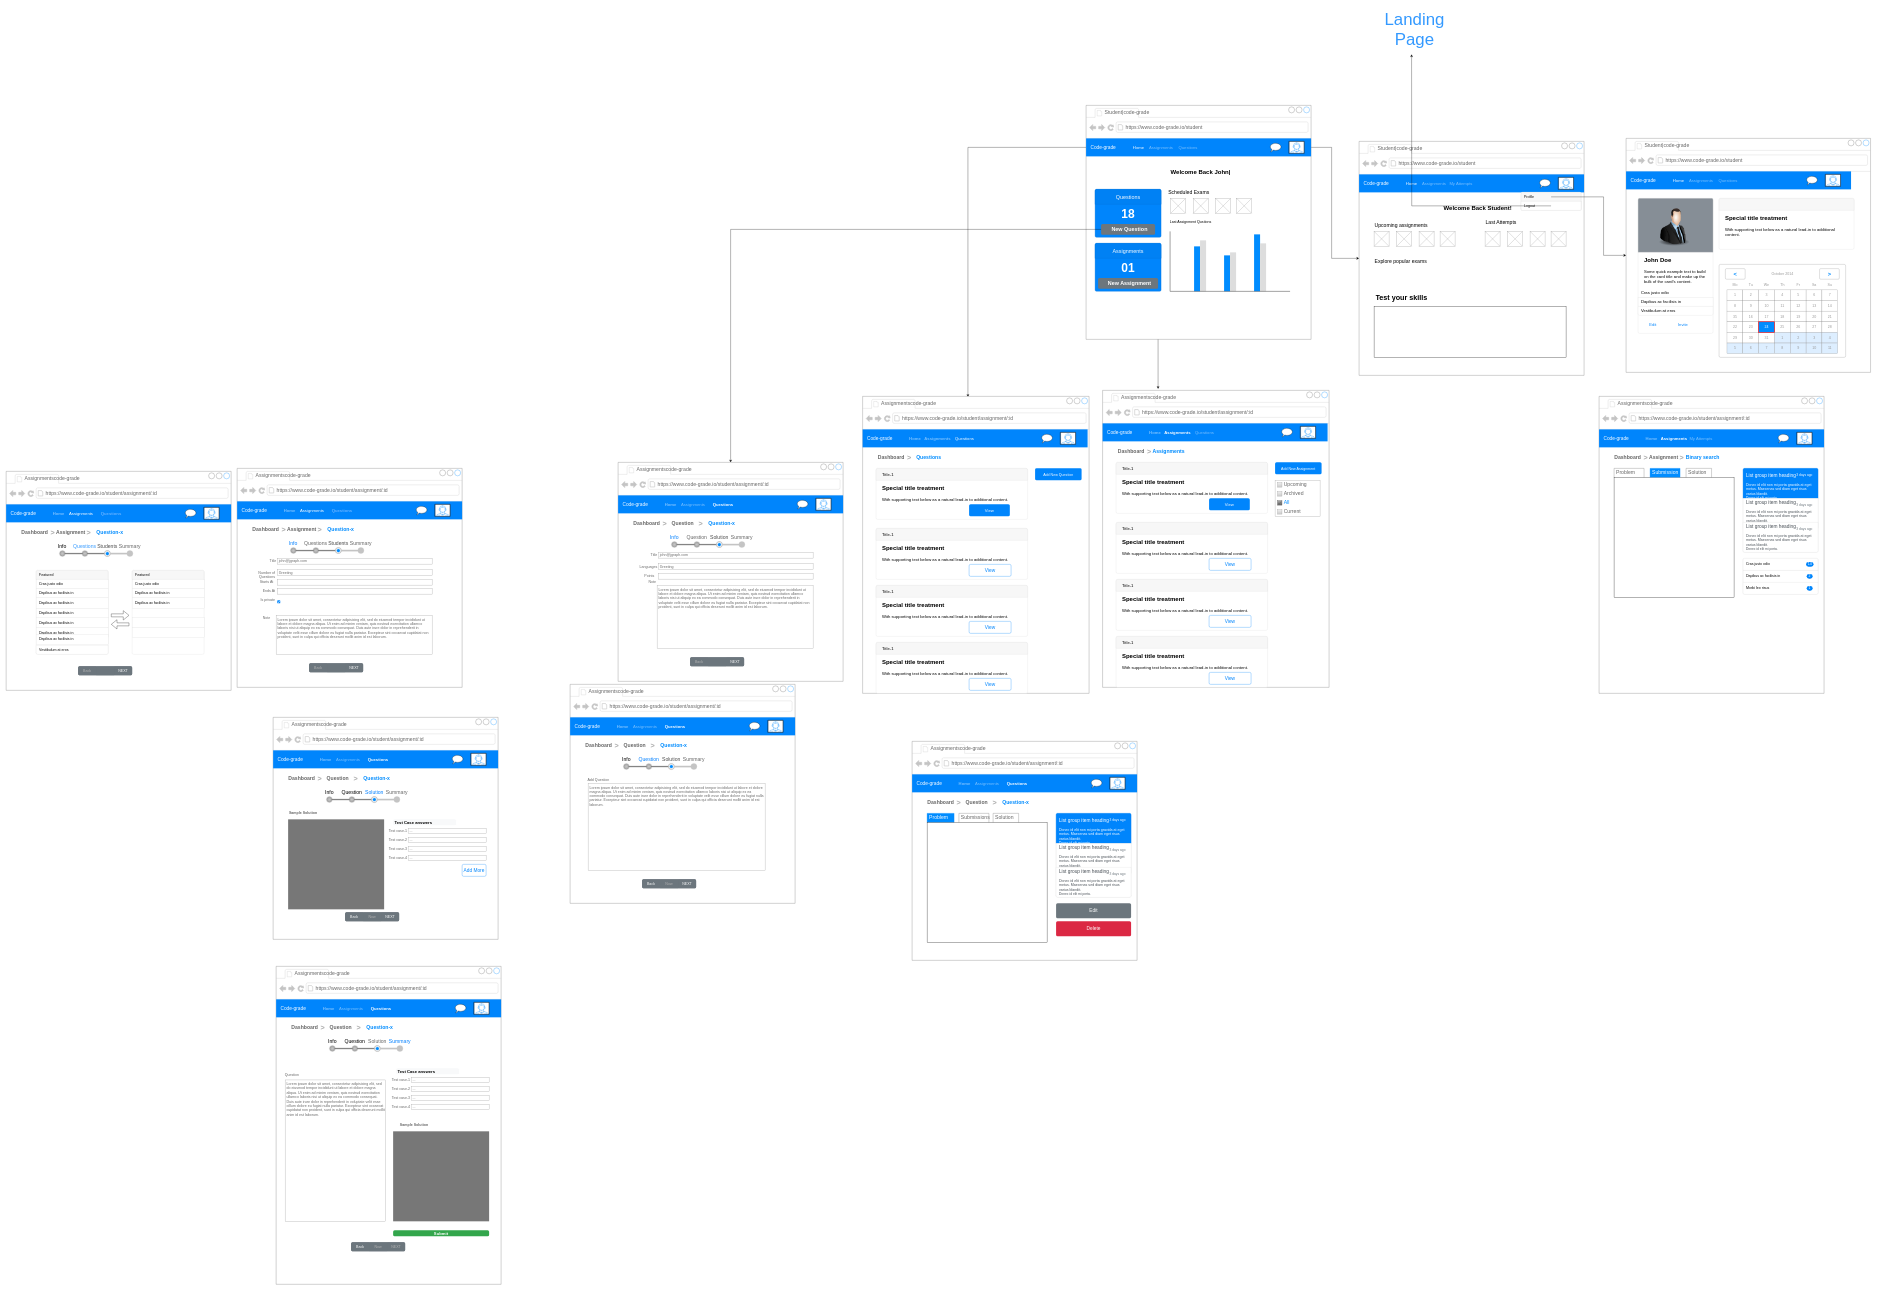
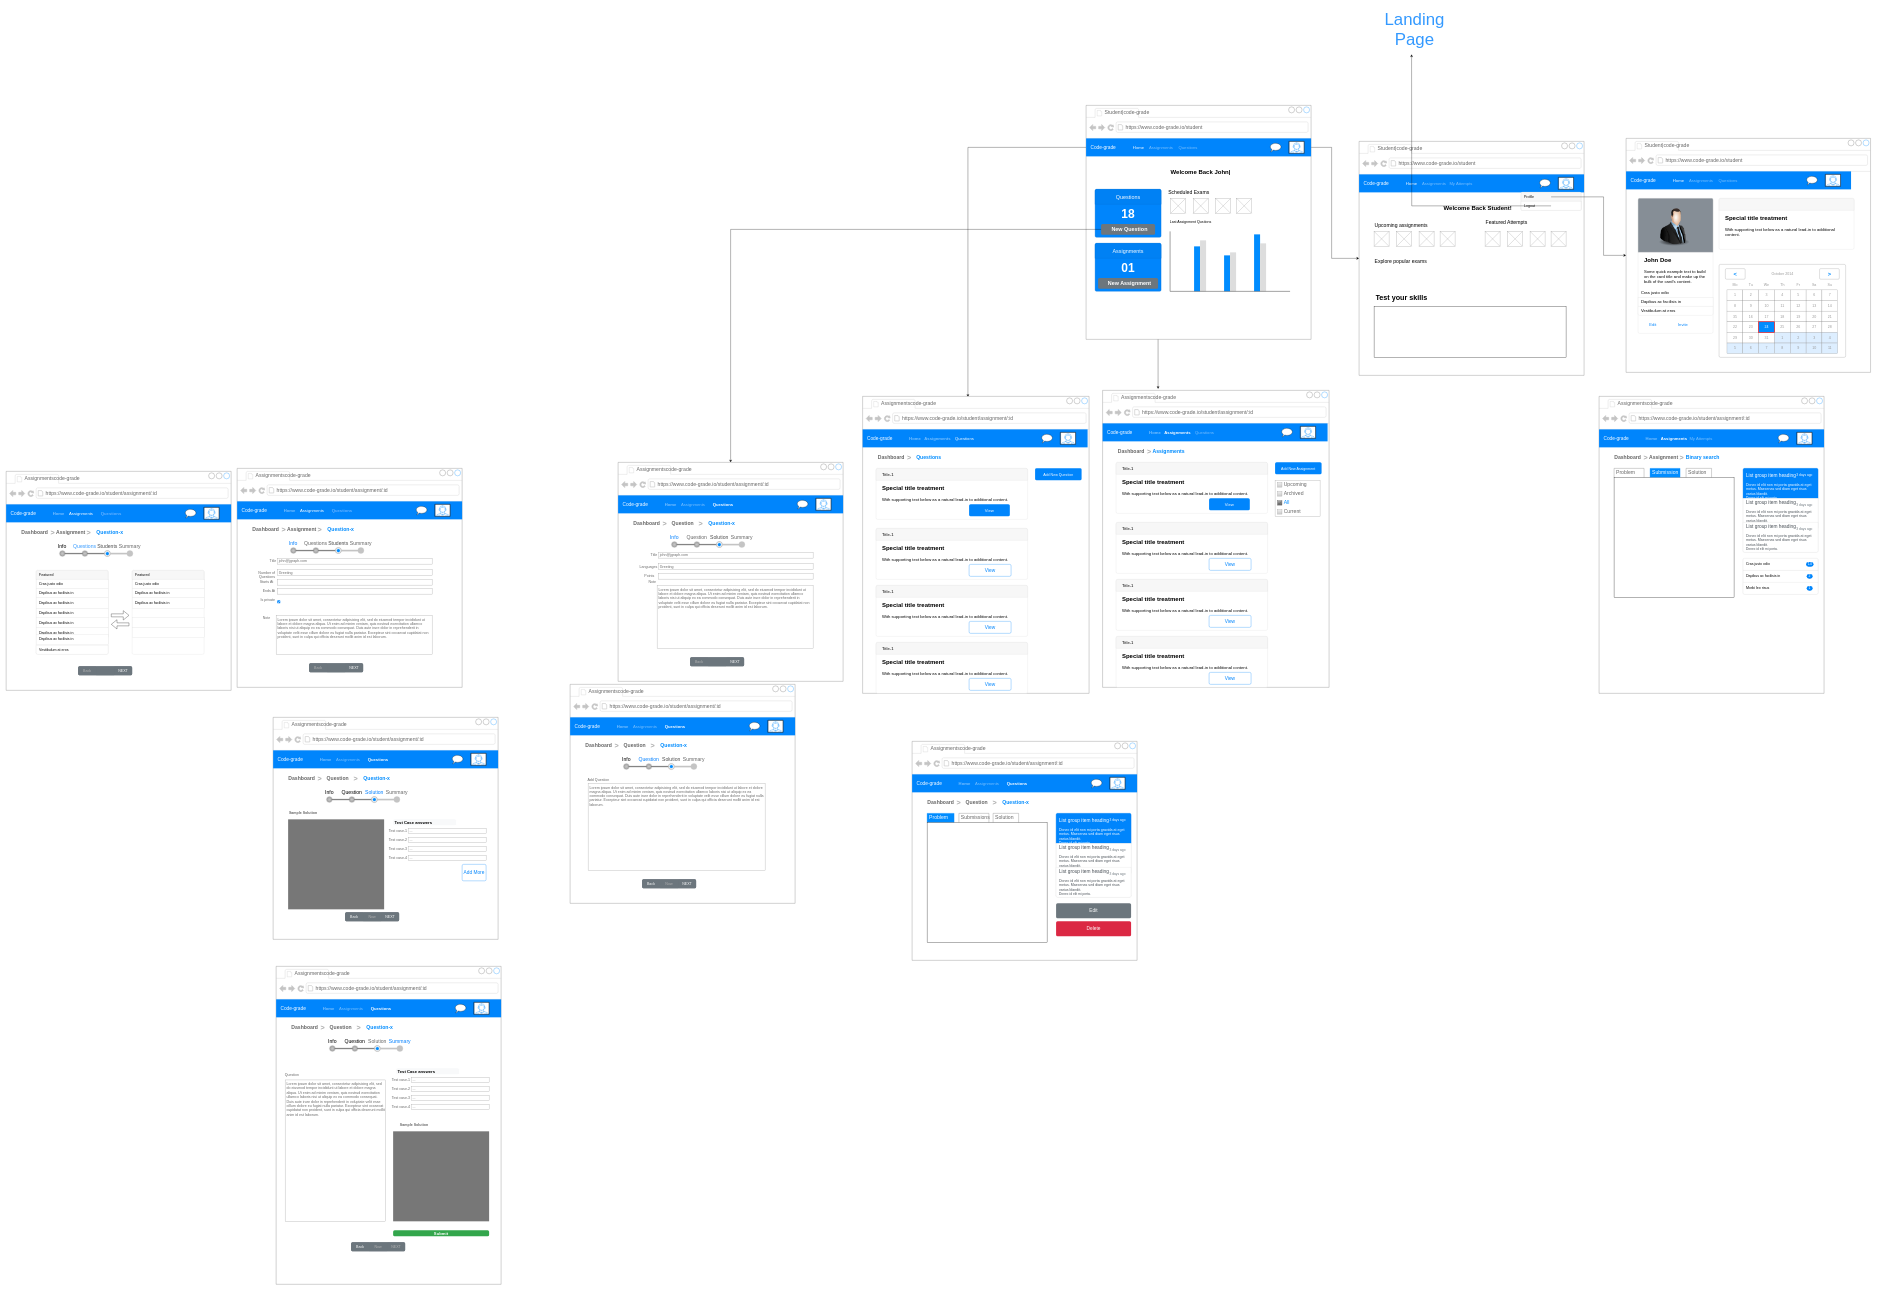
node "Last Attempts": label "Last Attempts" -> "Featured Attempts"
node "Add More": size 24x12 -> 24x17
